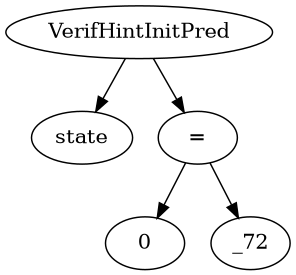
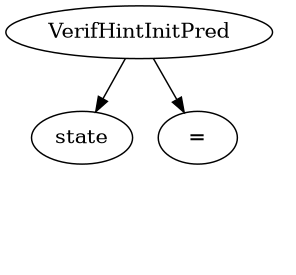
node "0": removed
node "_72": removed
